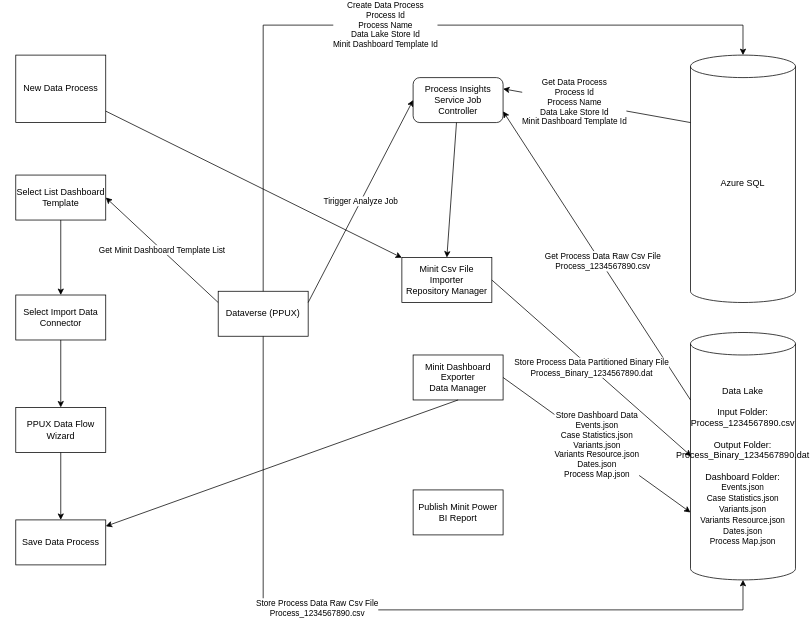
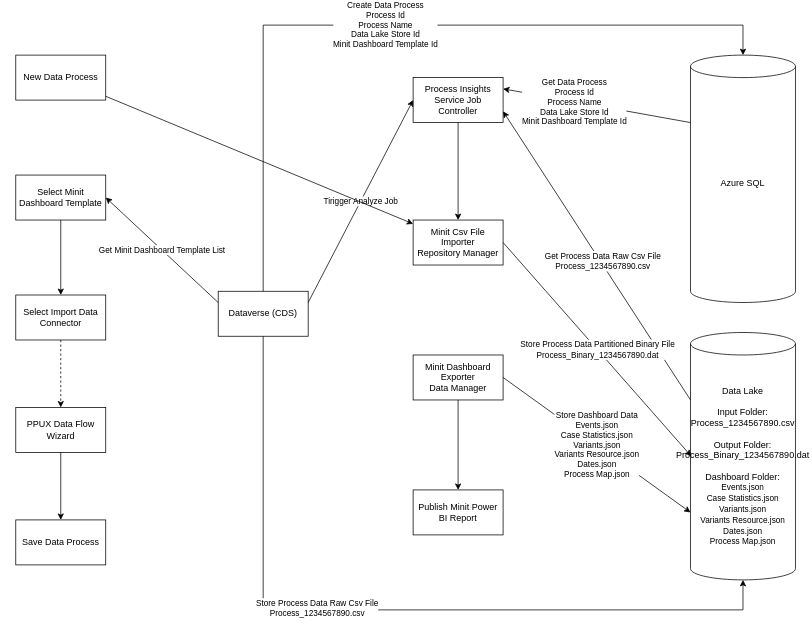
node "New Data Process": size 90x68 -> 90x45
node "Process Insights Service Job Controller": shape rounded rectangle -> rectangle
node "Select List Dashboard Template": label "Select List Dashboard Template" -> "Select Minit Dashboard Template"
node "Minit Csv File Importer Repository Manager": moved (447, 280) -> (458, 243)
node "Dataverse (PPUX)": label "Dataverse (PPUX)" -> "Dataverse (CDS)"
edge "Select Import Data Connector" -> "PPUX Data Flow Wizard": style solid -> dashed
edge "Minit Dashboard Exporter Data Manager" -> "Save Data Process": now "Minit Dashboard Exporter Data Manager" -> "Publish Minit Power BI Report"
